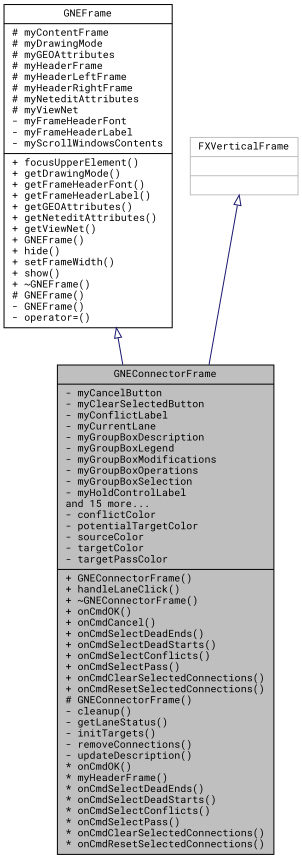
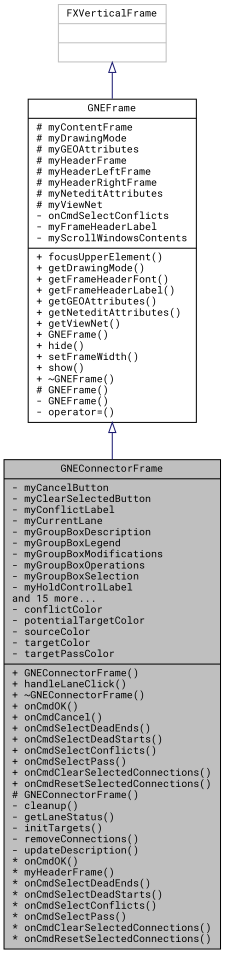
node "GNEFrame": text "- myFrameHeaderFont" -> "- onCmdSelectConflicts"
edge "GNEConnectorFrame" -> "FXVerticalFrame": now "GNEFrame" -> "FXVerticalFrame"
